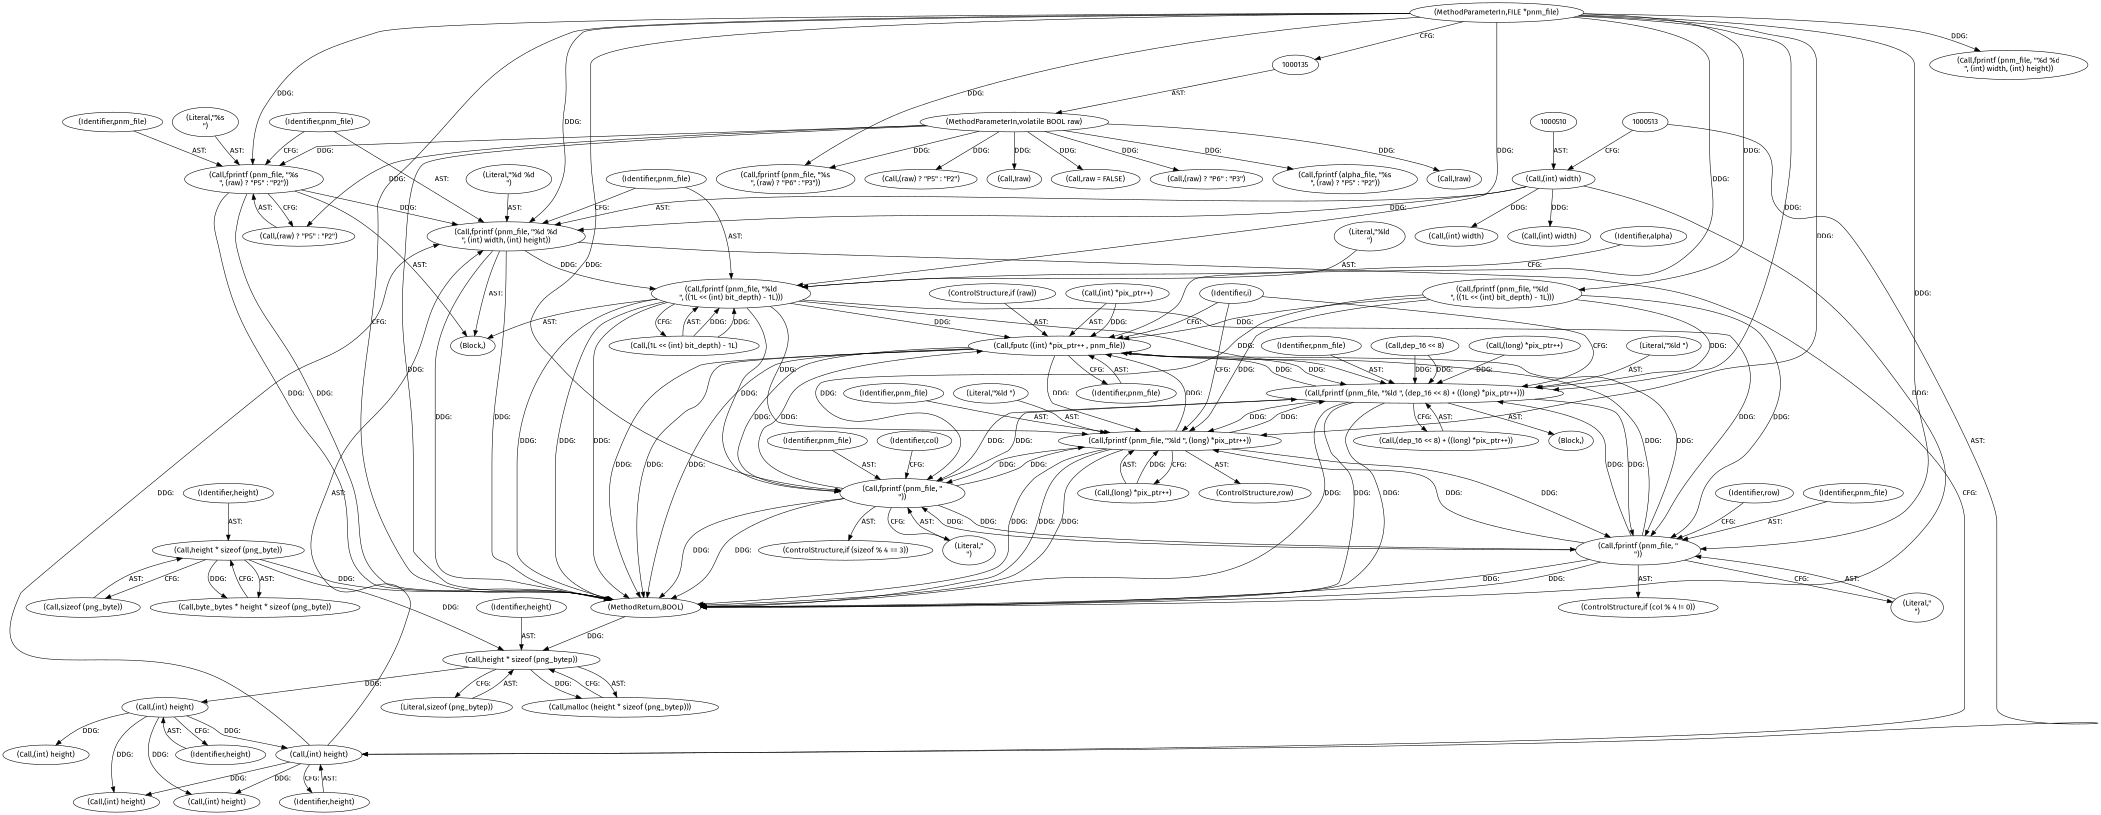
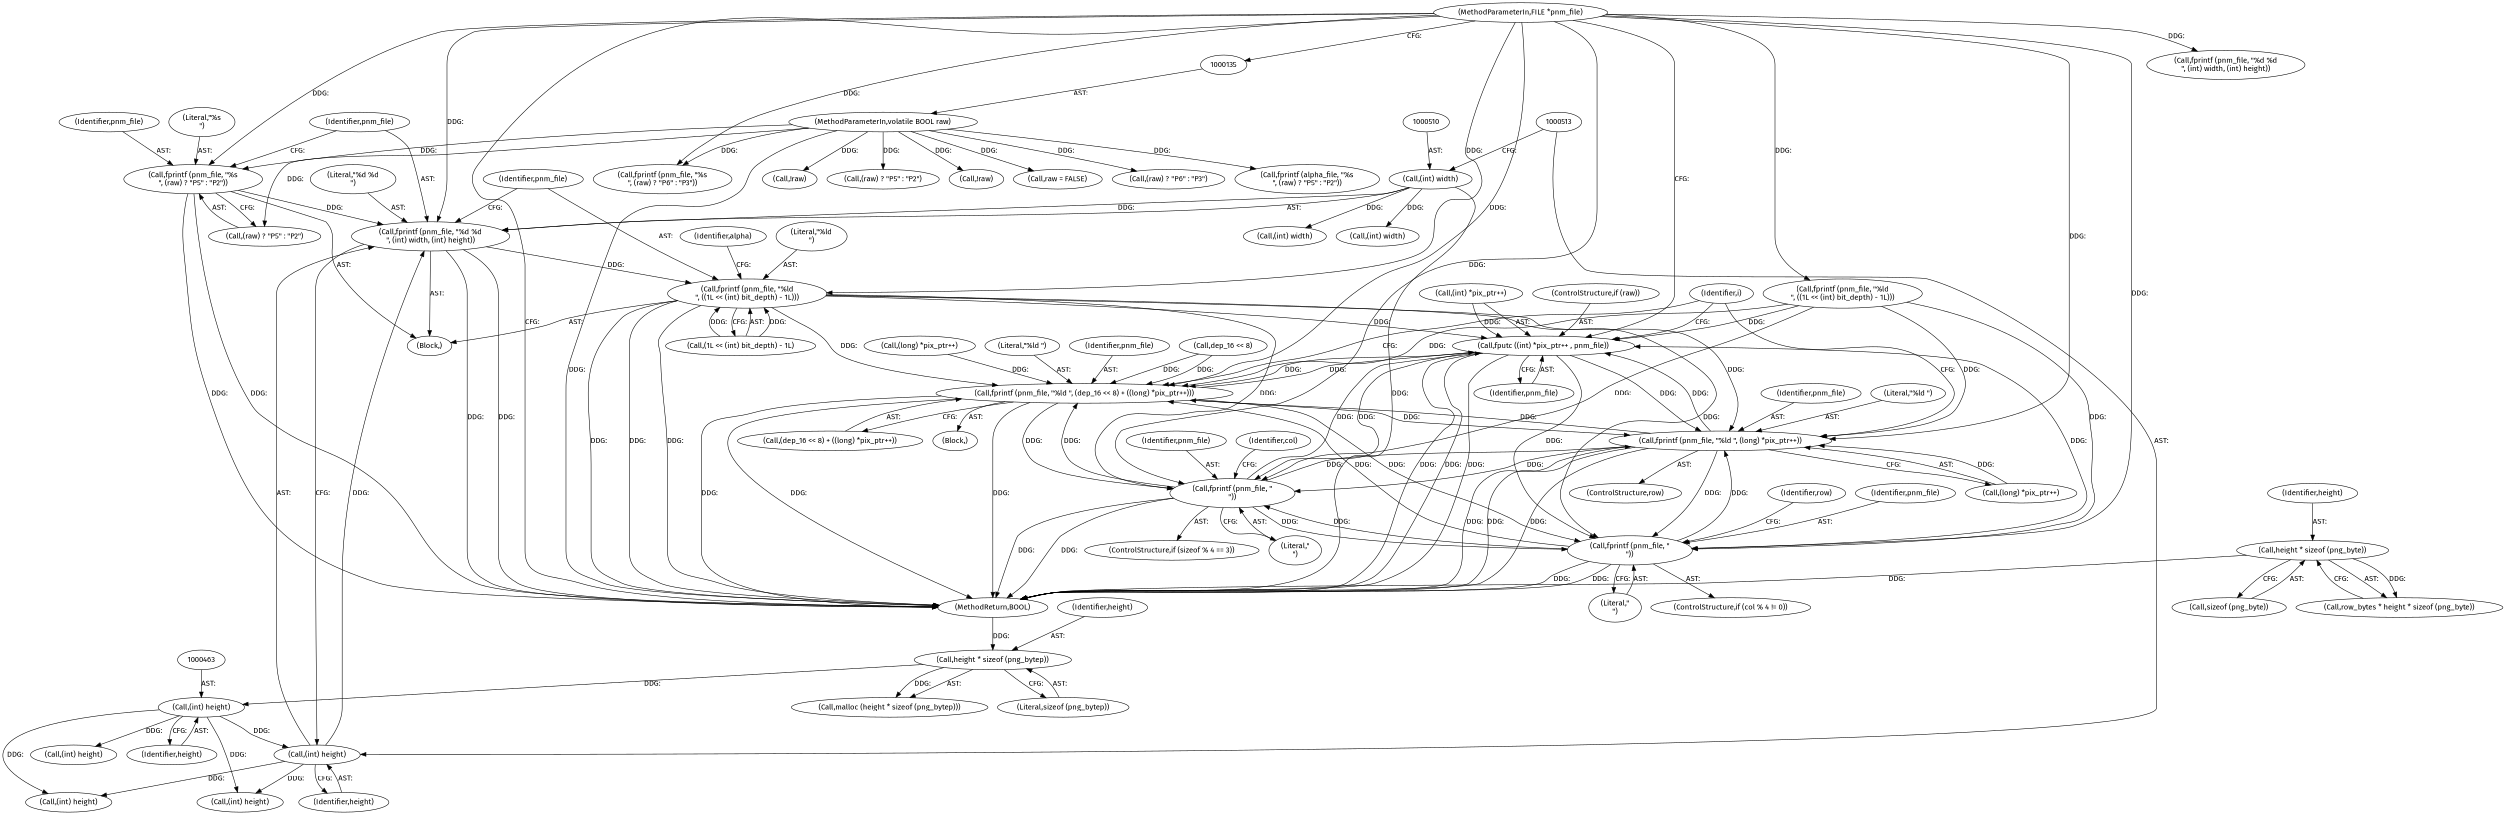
edge "(MethodParameterIn,FILE *pnm_file)" -> "(Call,fputc ((int) *pix_ptr++ , pnm_file))": label "DDG: " -> "CFG: "
edge "(Call,height * sizeof (png_byte))" -> "(Call,height * sizeof (png_bytep))": removed, label "DDG:"
node "(Call,byte_bytes * height * sizeof (png_byte))": label "(Call,byte_bytes * height * sizeof (png_byte))" -> "(Call,row_bytes * height * sizeof (png_byte))"
node "1000463": added
edge "(Call,malloc (height * sizeof (png_bytep)))" -> "(Call,height * sizeof (png_bytep))": removed, label "CFG:"
